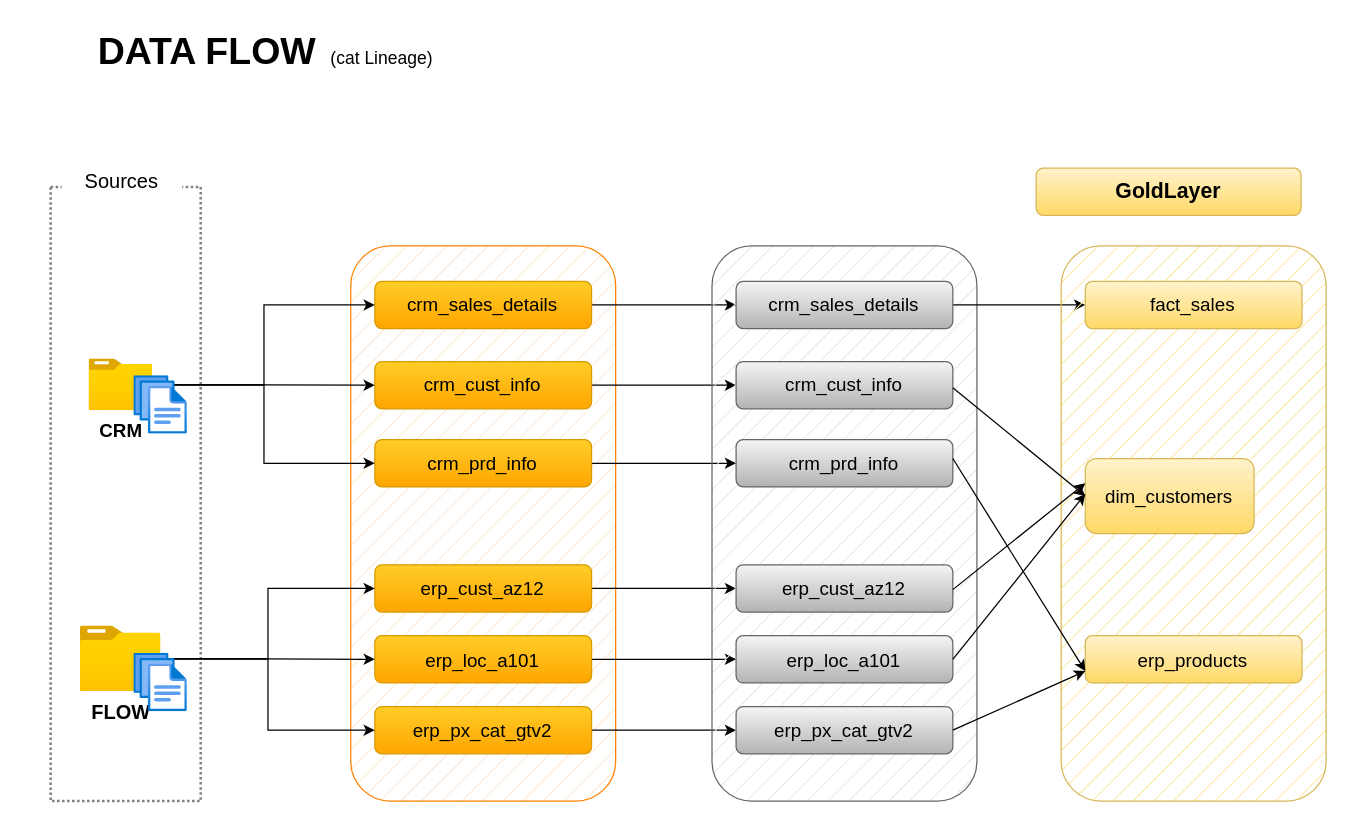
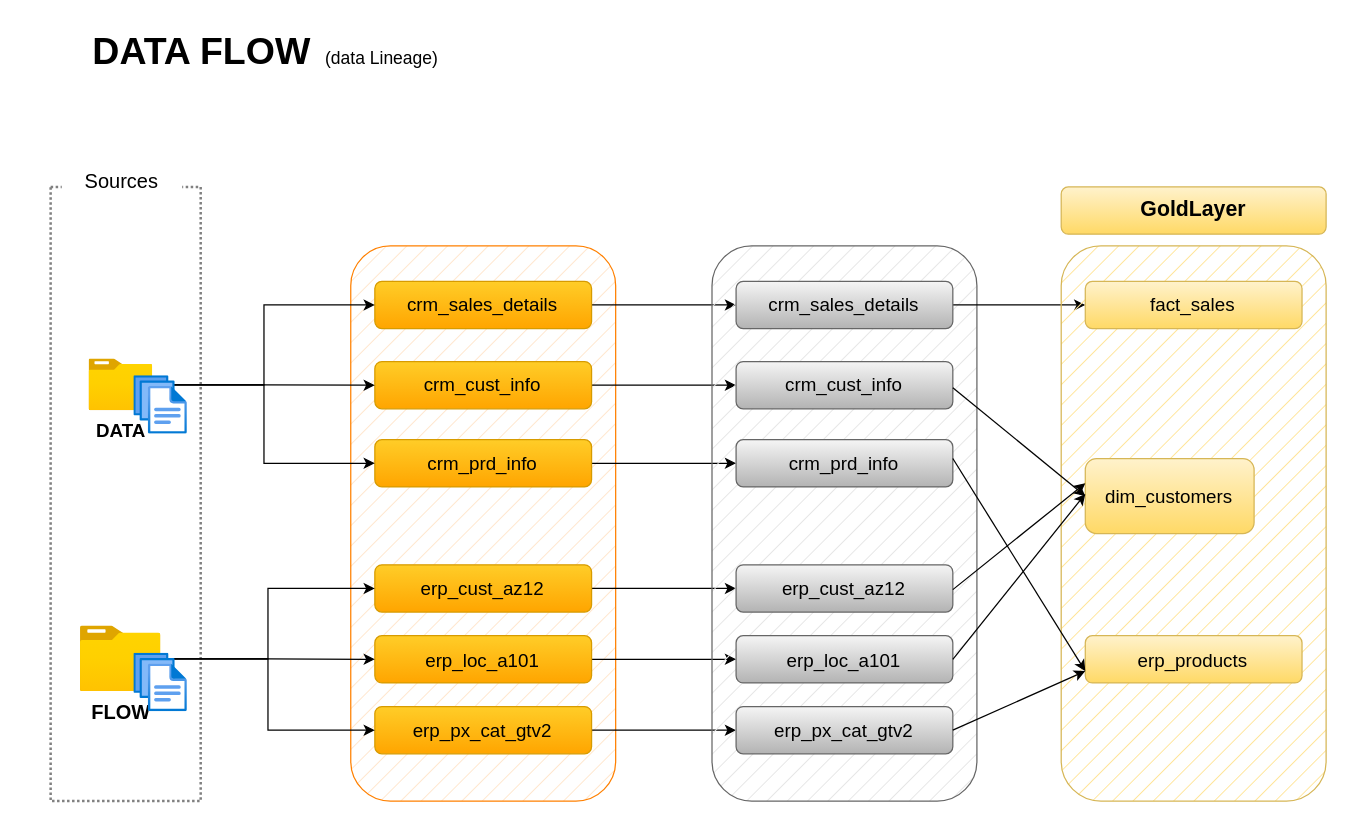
node "DATA FLOW (cat Lineage)": label "DATA FLOW (cat Lineage)" -> "DATA FLOW (data Lineage)"
node "GoldLayer": moved (1168, 192) -> (1193, 210)
node "CRM": label "CRM" -> "DATA"
